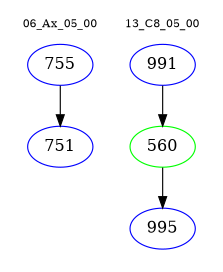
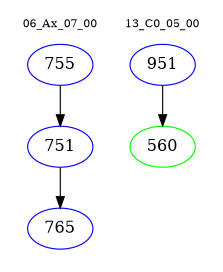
cluster "06_Ax_05_00": label "06_Ax_05_00" -> "06_Ax_07_00"
cluster "13_C8_05_00": label "13_C8_05_00" -> "13_C0_05_00"
node "991": label "991" -> "951"
node "765": added
node "995": removed
